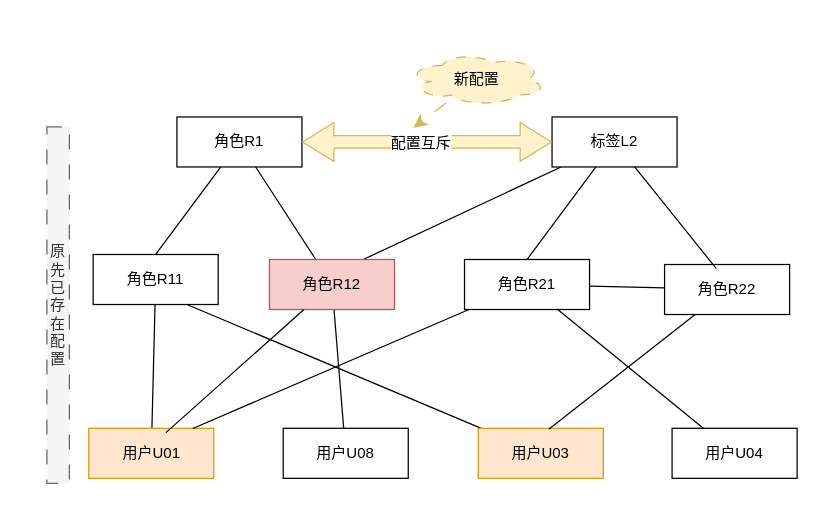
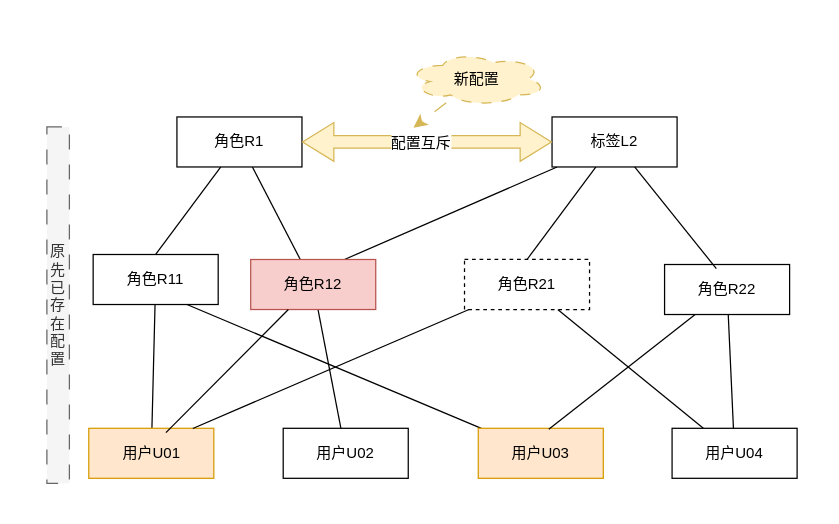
node "角色R12": moved (332, 284) -> (313, 284)
node "角色R21": style solid -> dashed
edge "角色R21" -- "角色R22": now "用户U04" -- "角色R22"
node "用户U08": label "用户U08" -> "用户U02"
